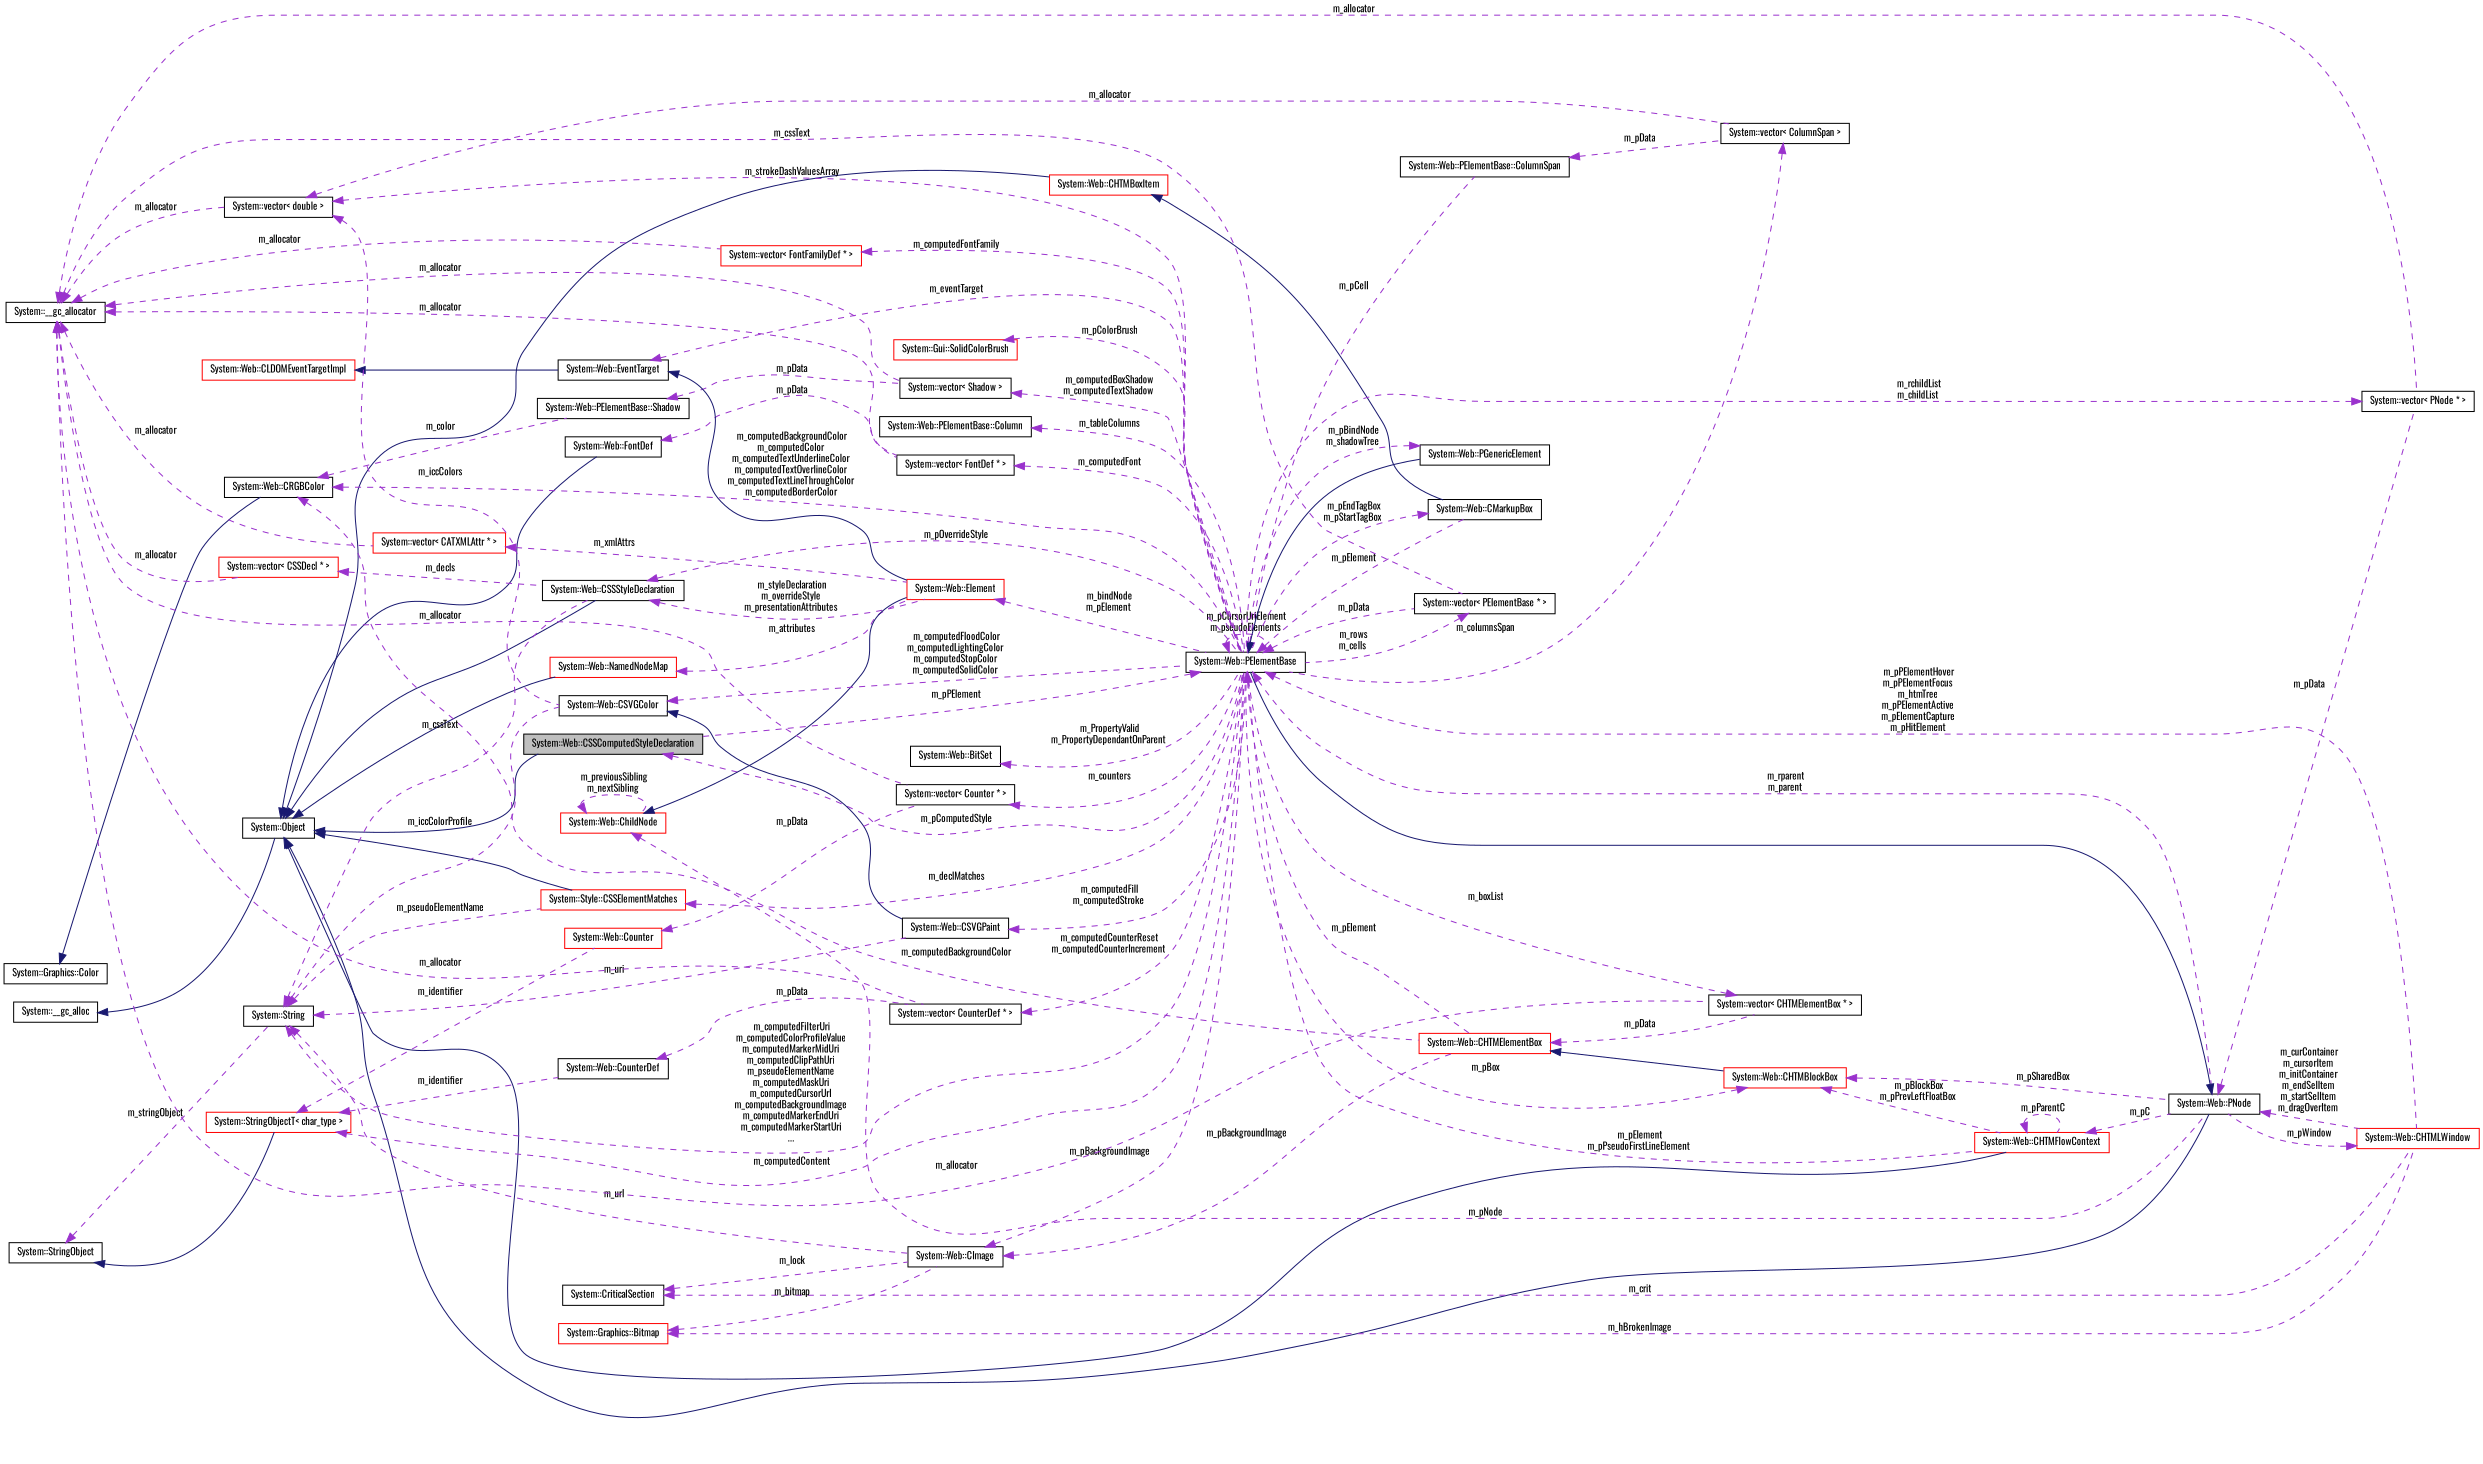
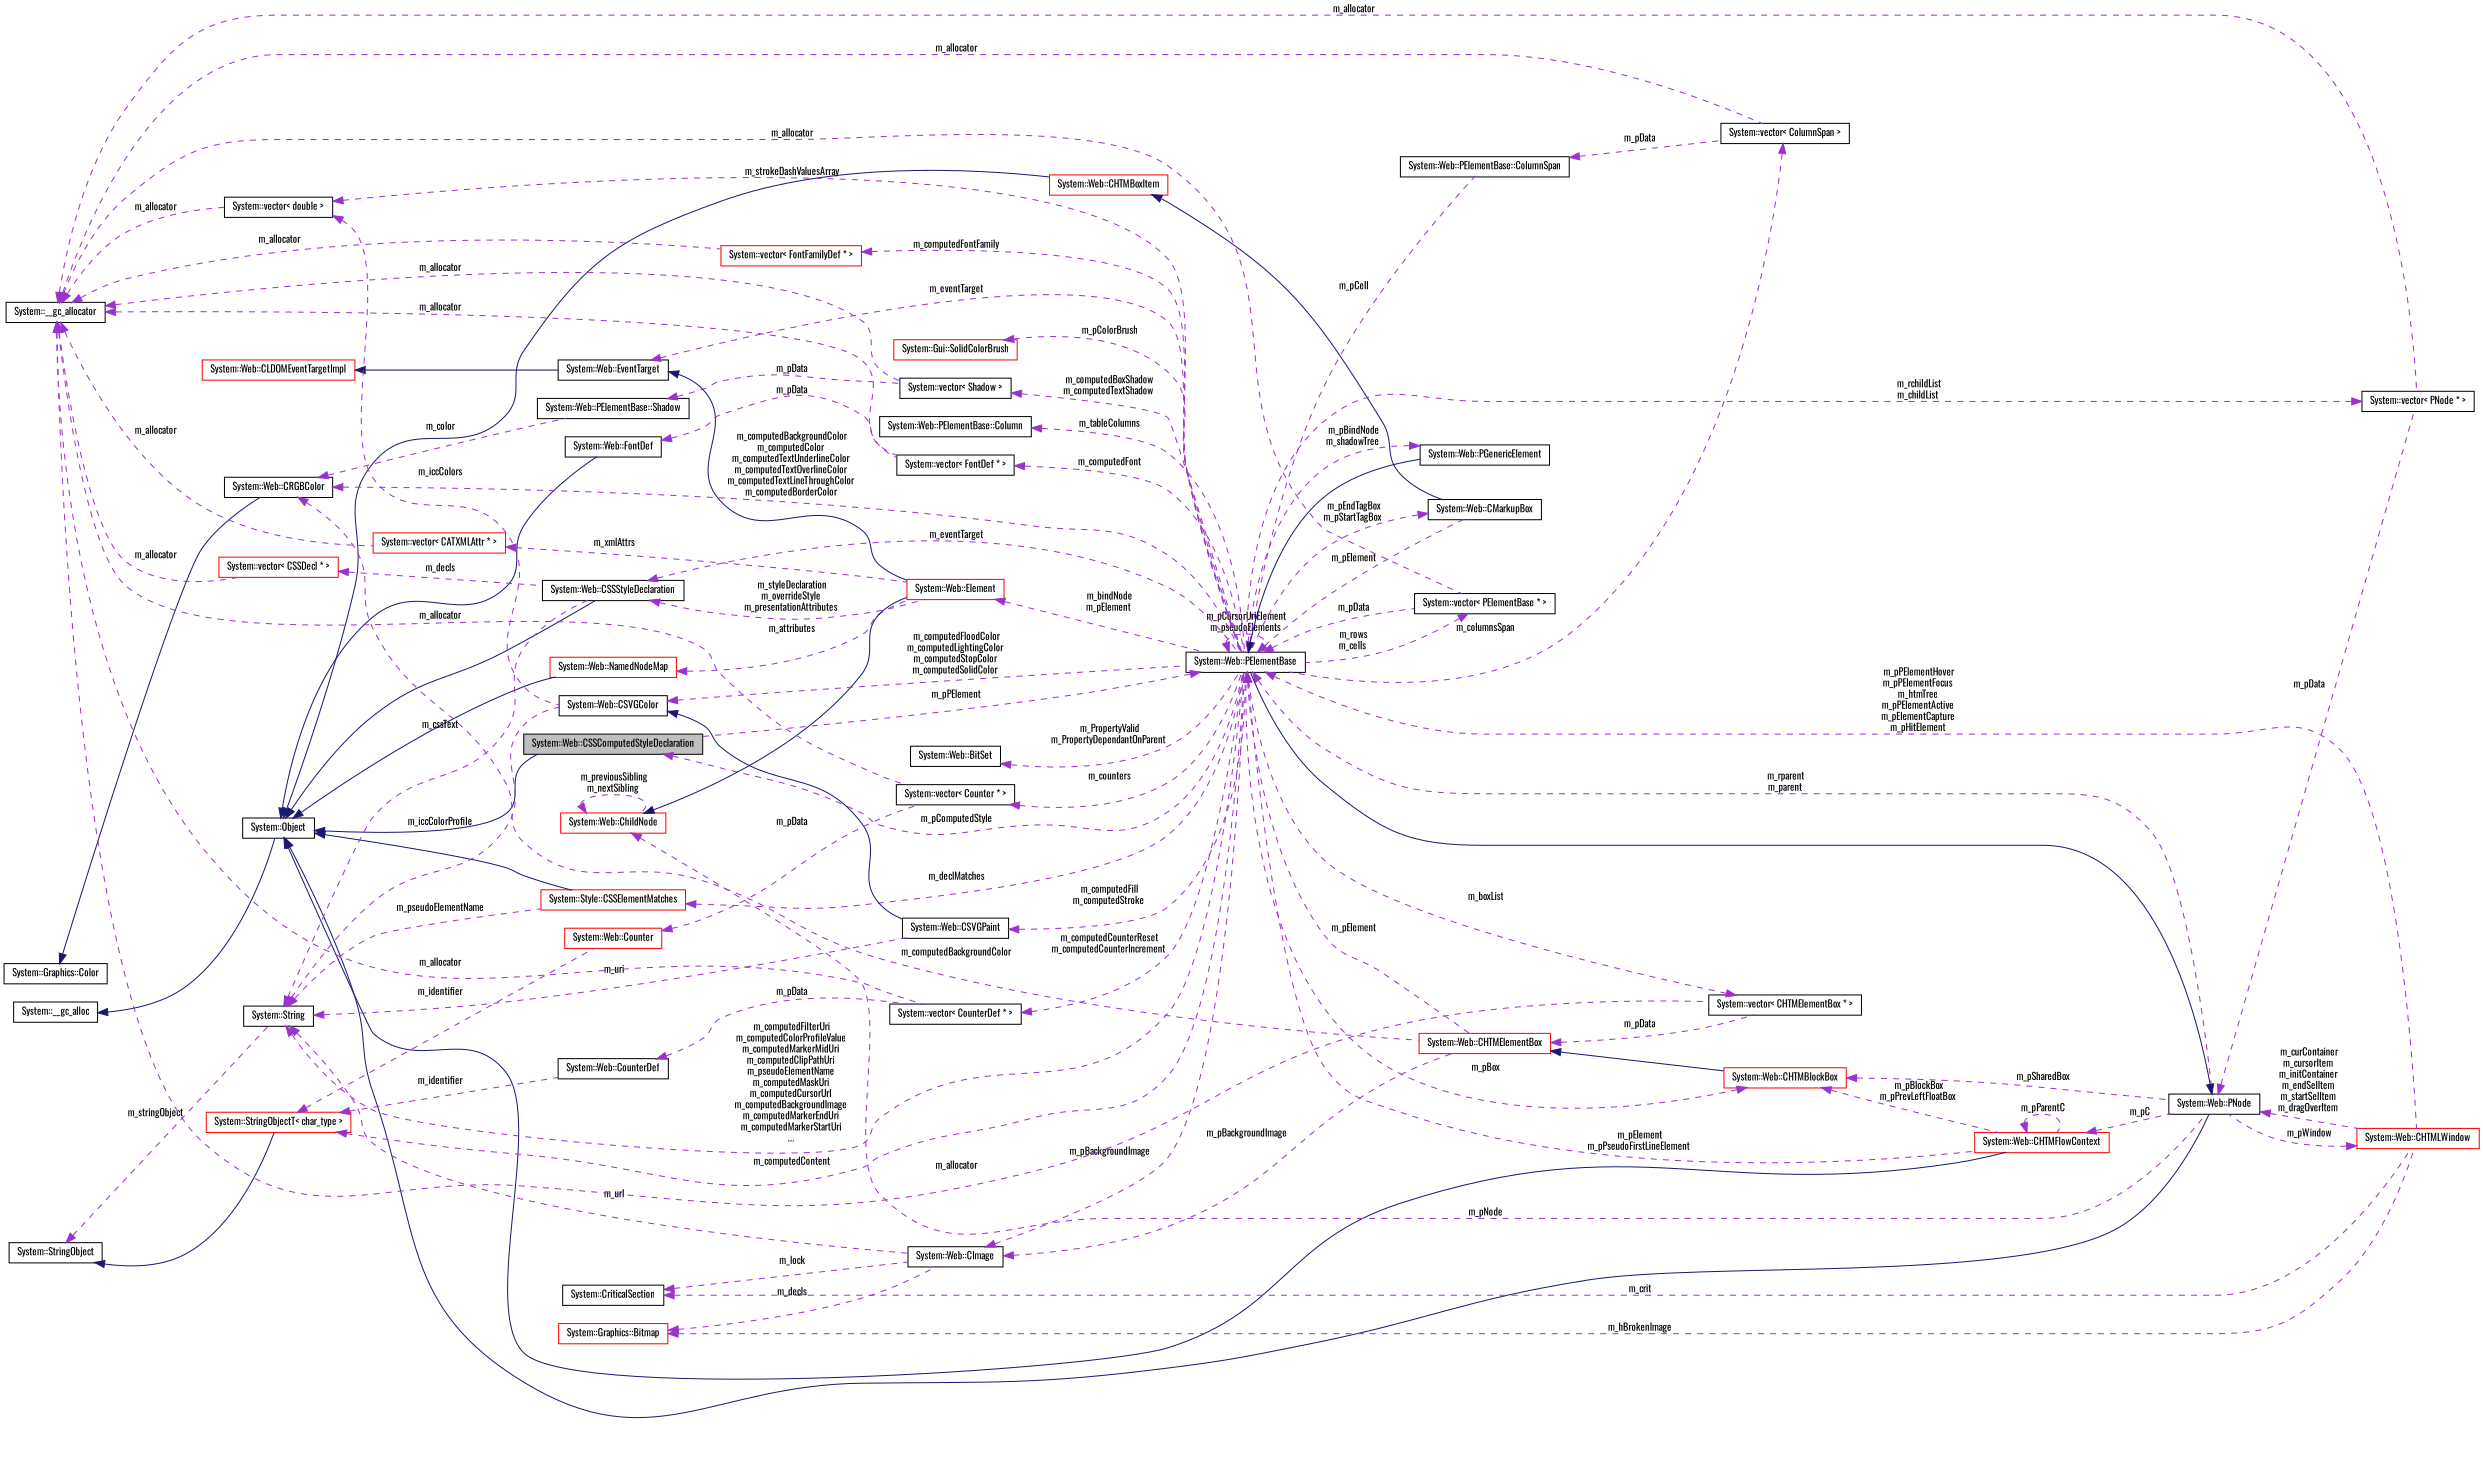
edge "System::vector< ColumnSpan >" -> "System::vector< double >": now "System::vector< ColumnSpan >" -> "System::__gc_allocator"
edge "System::vector< PElementBase * >" -> "System::__gc_allocator": label " m_cssText" -> " m_allocator"
edge "System::Web::PElementBase" -> "System::Web::CSSStyleDeclaration": label " m_pOverrideStyle" -> " m_eventTarget"
edge "System::Web::CImage" -> "System::Graphics::Bitmap": label " m_bitmap" -> " m_decls"
